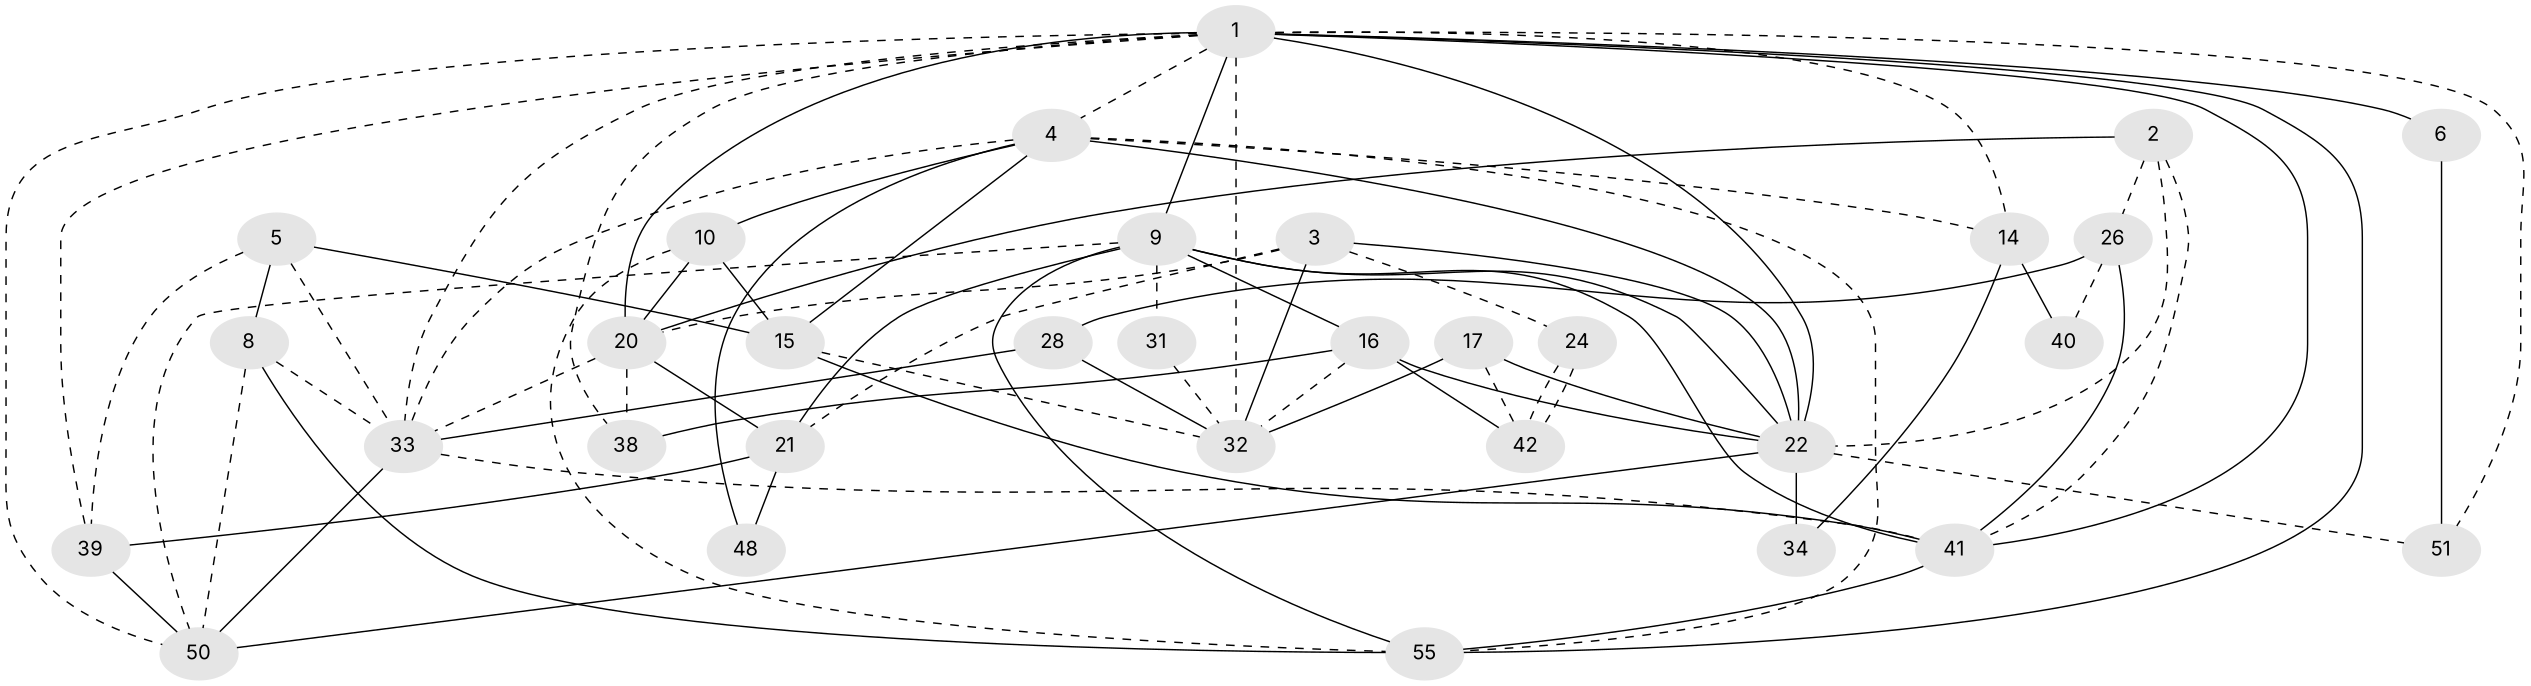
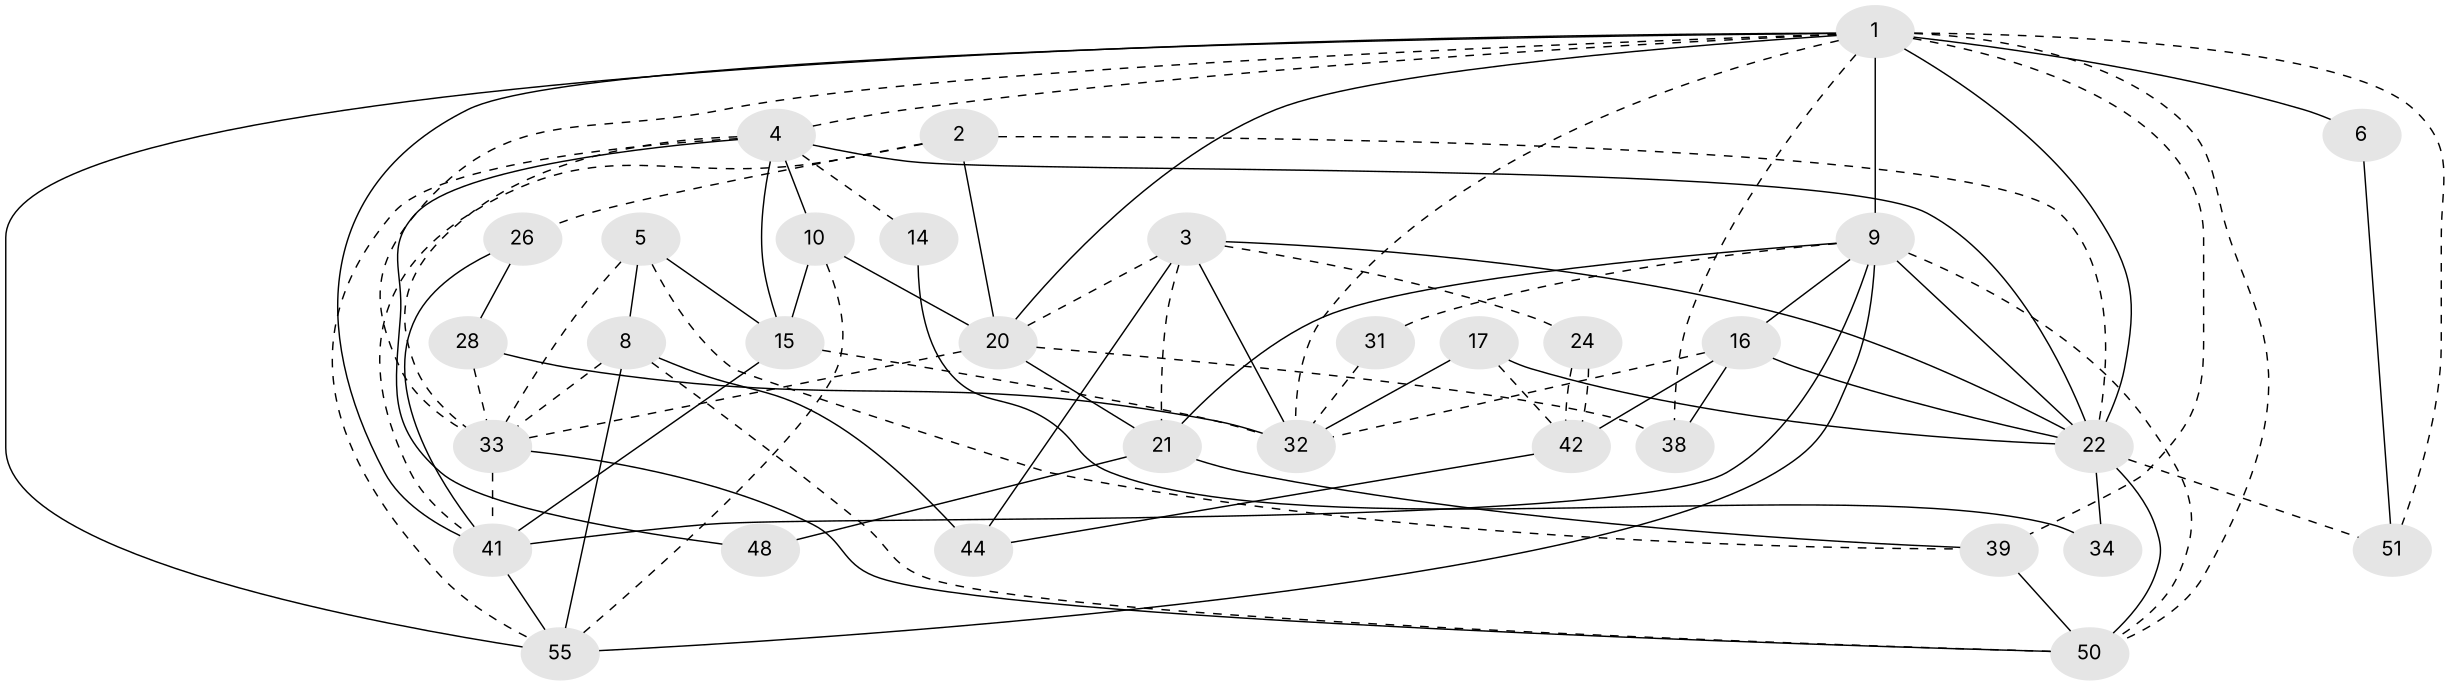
edge "1" -- "14": removed
node "40": removed
edge "28" -- "33": style solid -> dashed
node "44": added
